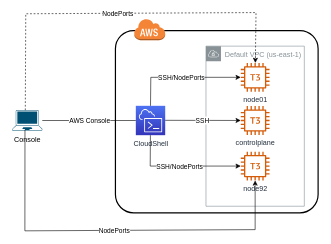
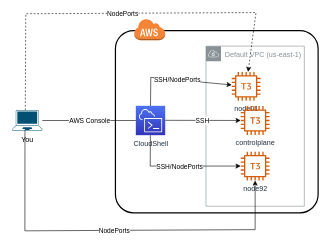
node "node01": moved (255, 77) -> (246, 86)
node "Console": label "Console" -> "You"
